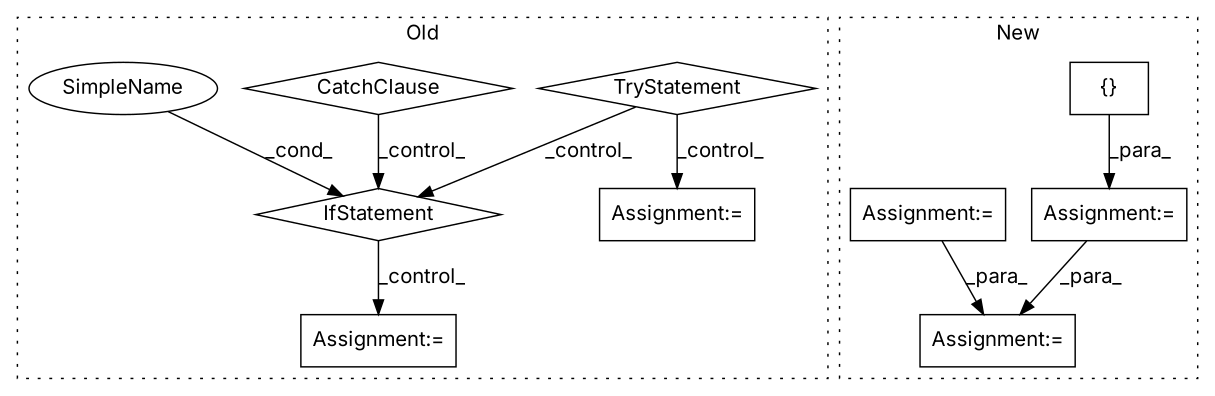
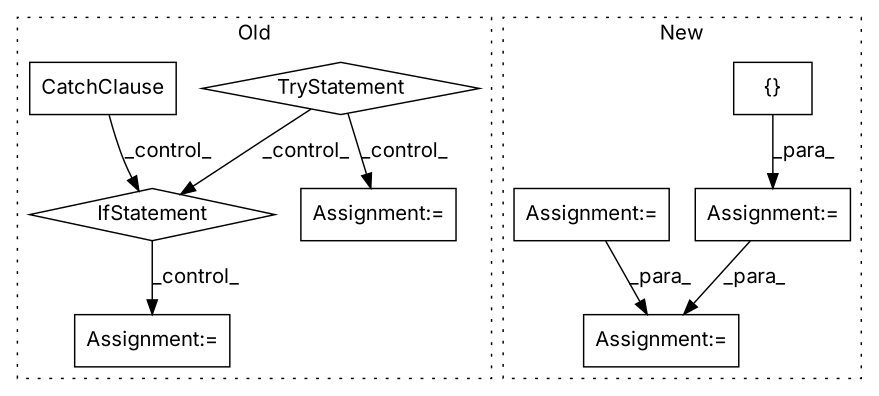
node "SimpleName": removed
node "CatchClause": shape diamond -> box
